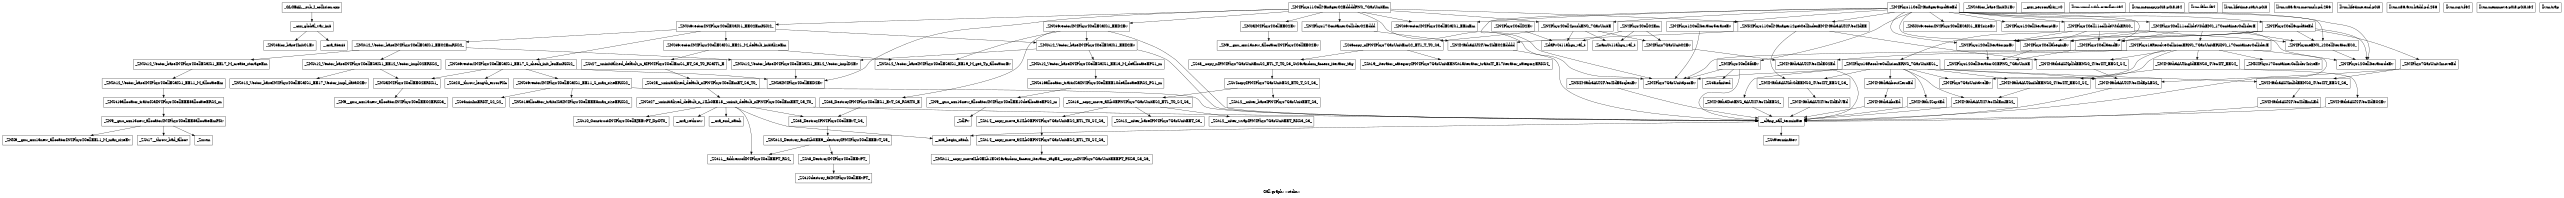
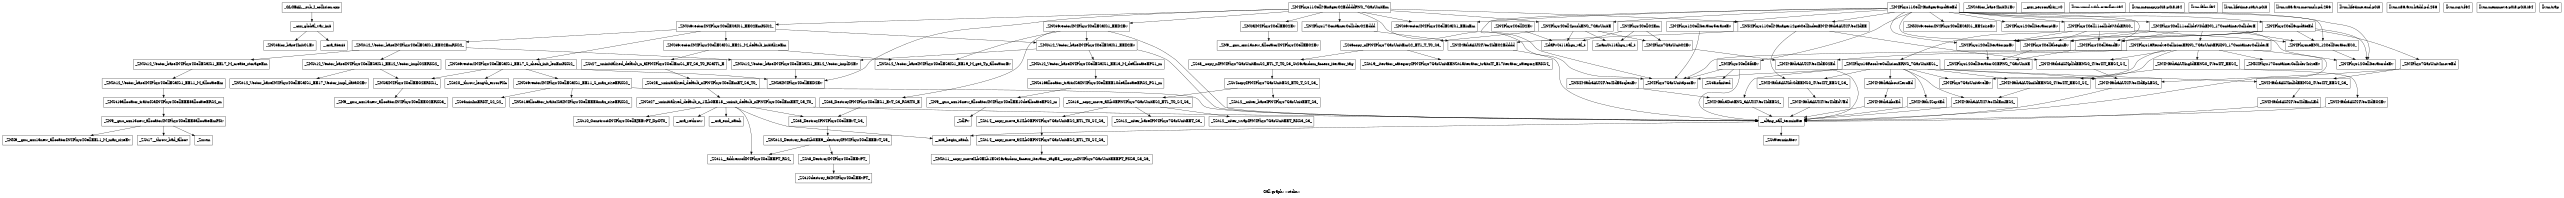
edge "_ZNK4Math3AUX4Vec4IdE5sqlenEv" -> "__clang_call_terminate": now "_ZNK4Math3AUX4Vec4IdE5sqlenEv" -> "_ZN4Math3DotENS_3AUX4Vec4IdEES2_"
